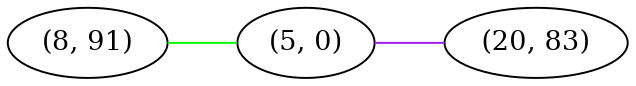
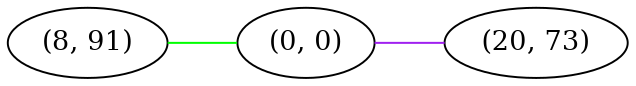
node "(5, 0)": label "(5, 0)" -> "(0, 0)"
node "(20, 83)": label "(20, 83)" -> "(20, 73)"
